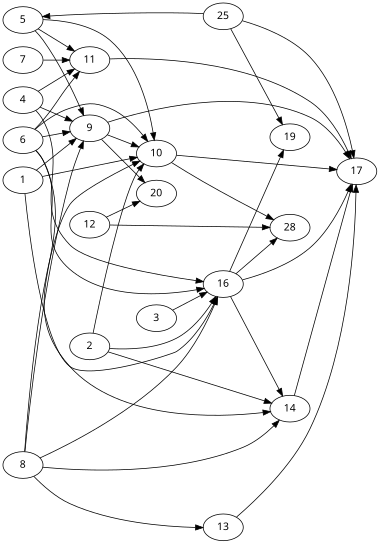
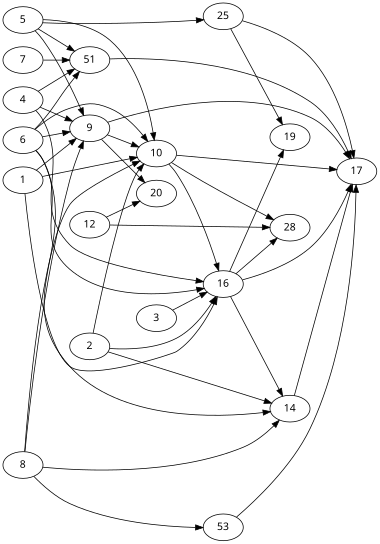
edge "25" -> "5": reversed
node "11": label "11" -> "51"
edge "8" -> "16": now "10" -> "16"
node "13": label "13" -> "53"
